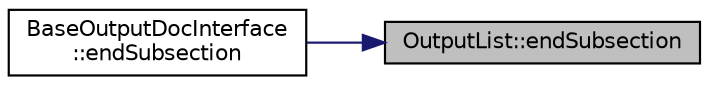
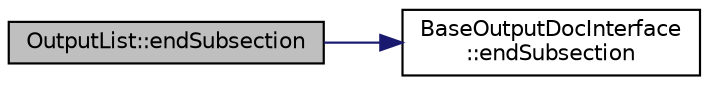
edge "BaseOutputDocInterface ::endSubsection" -> "OutputList::endSubsection": reversed
